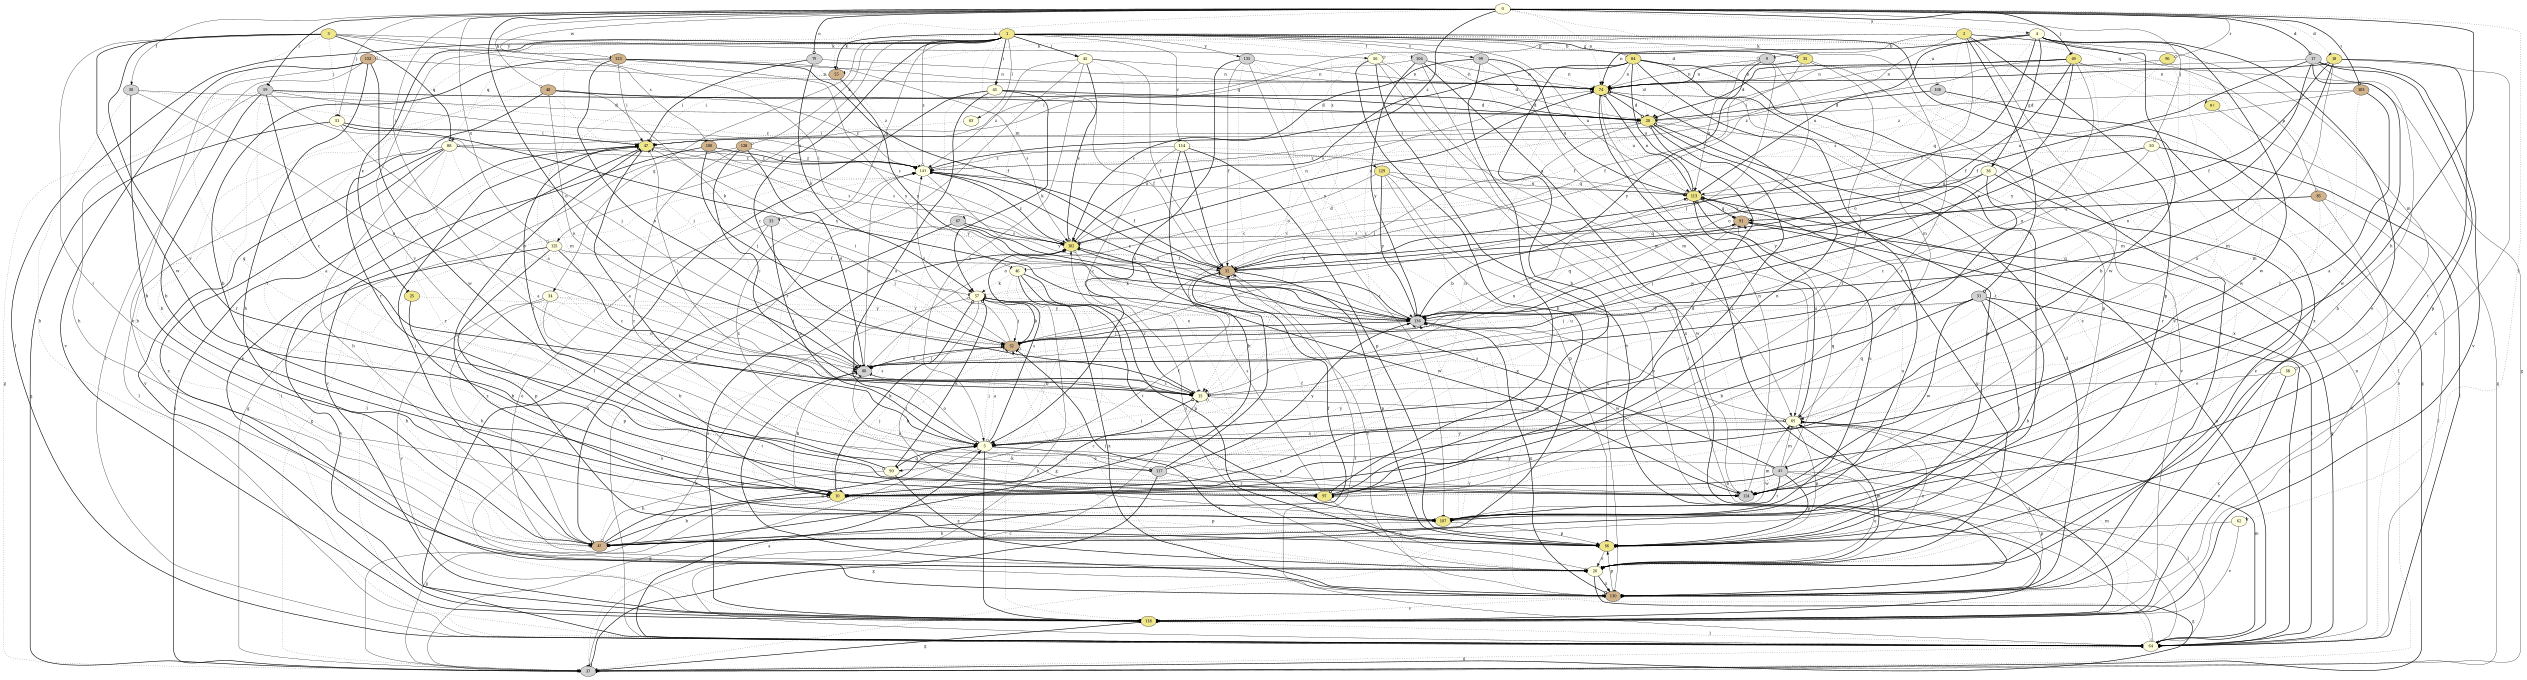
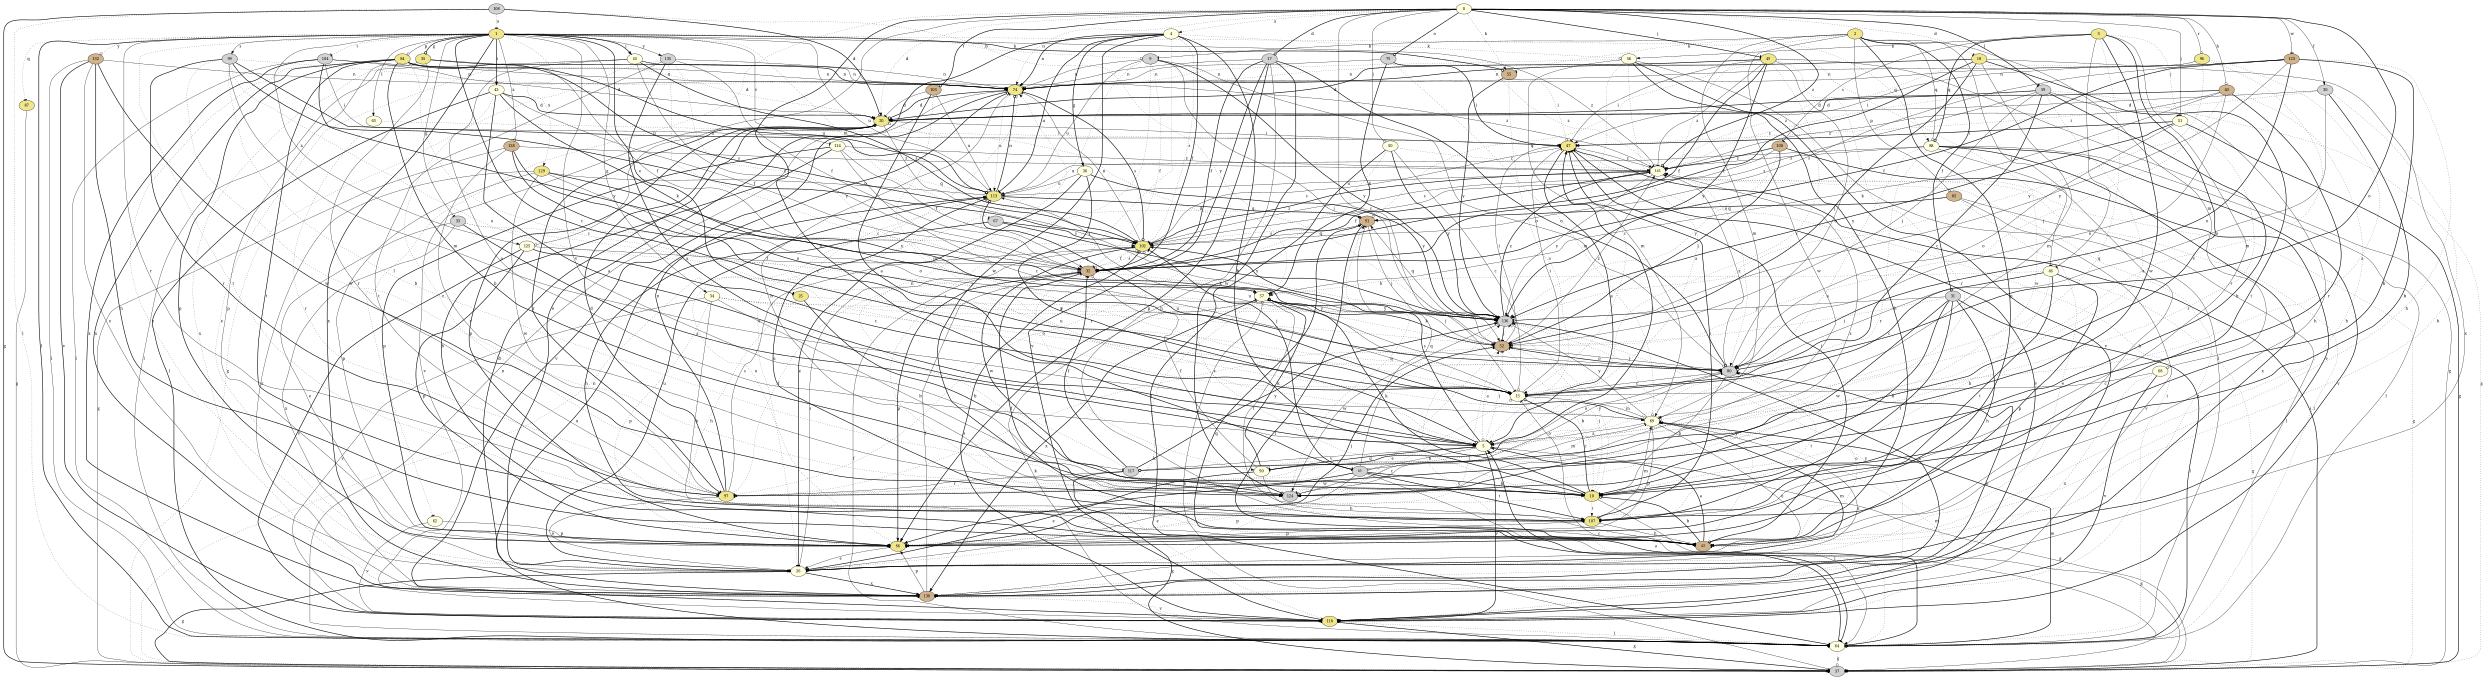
edge "1" -> "108": reversed
edge "114" -> "32": style bold -> solid
